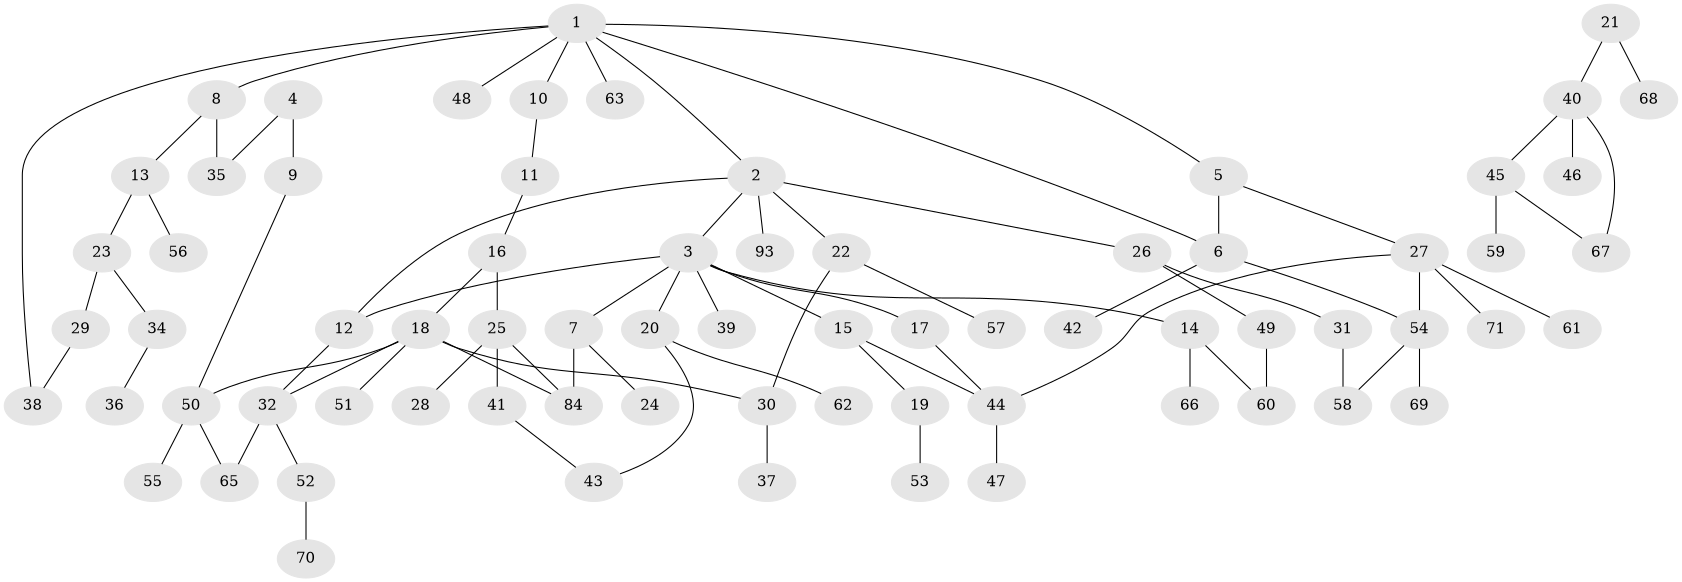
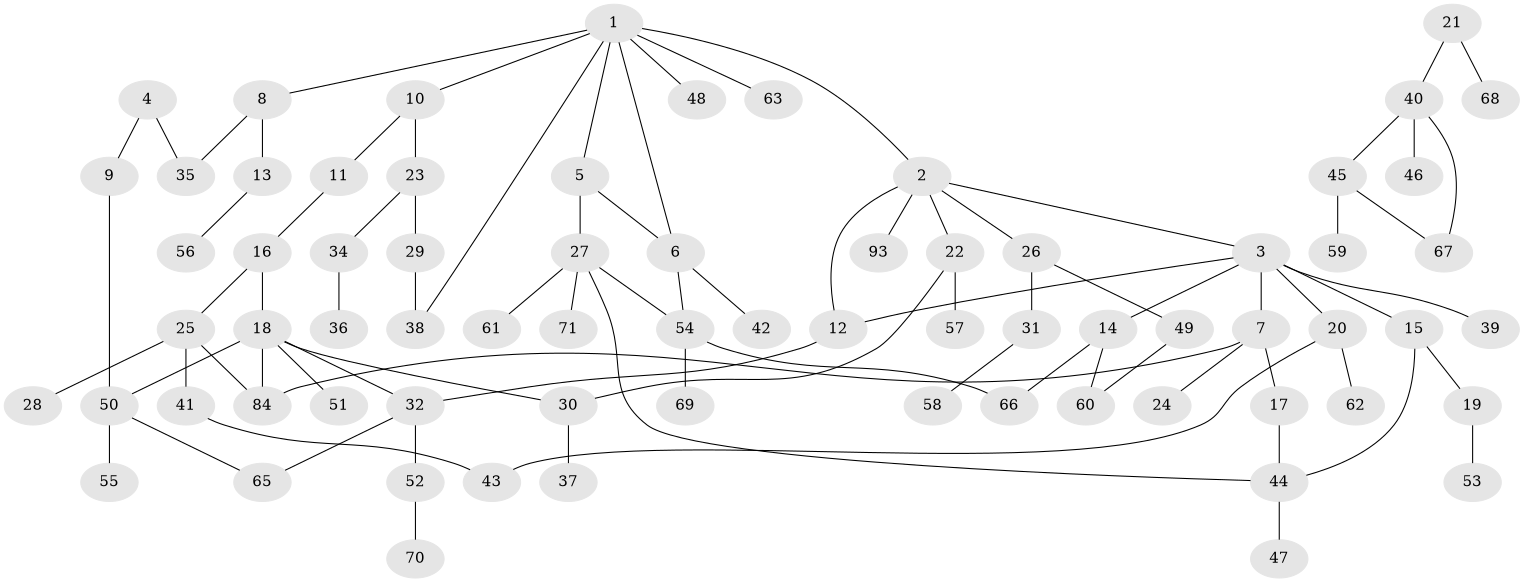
edge "13" -- "23": now "10" -- "23"
edge "3" -- "17": now "7" -- "17"
edge "54" -- "58": now "54" -- "66"
